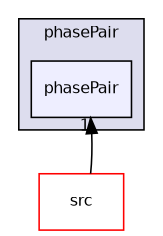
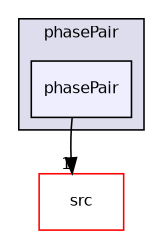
edge "src" -> "phasePair": reversed
